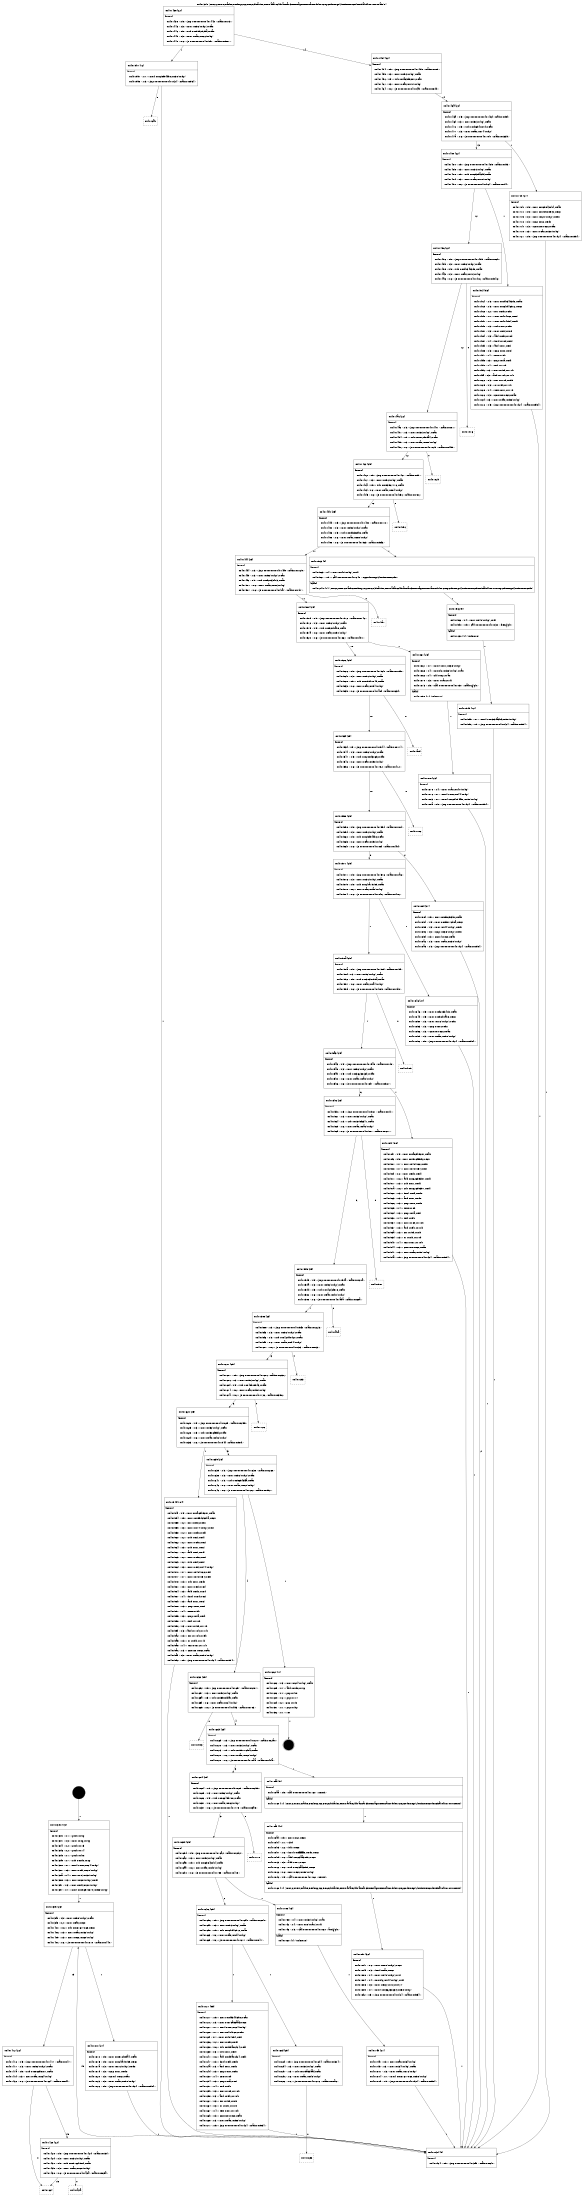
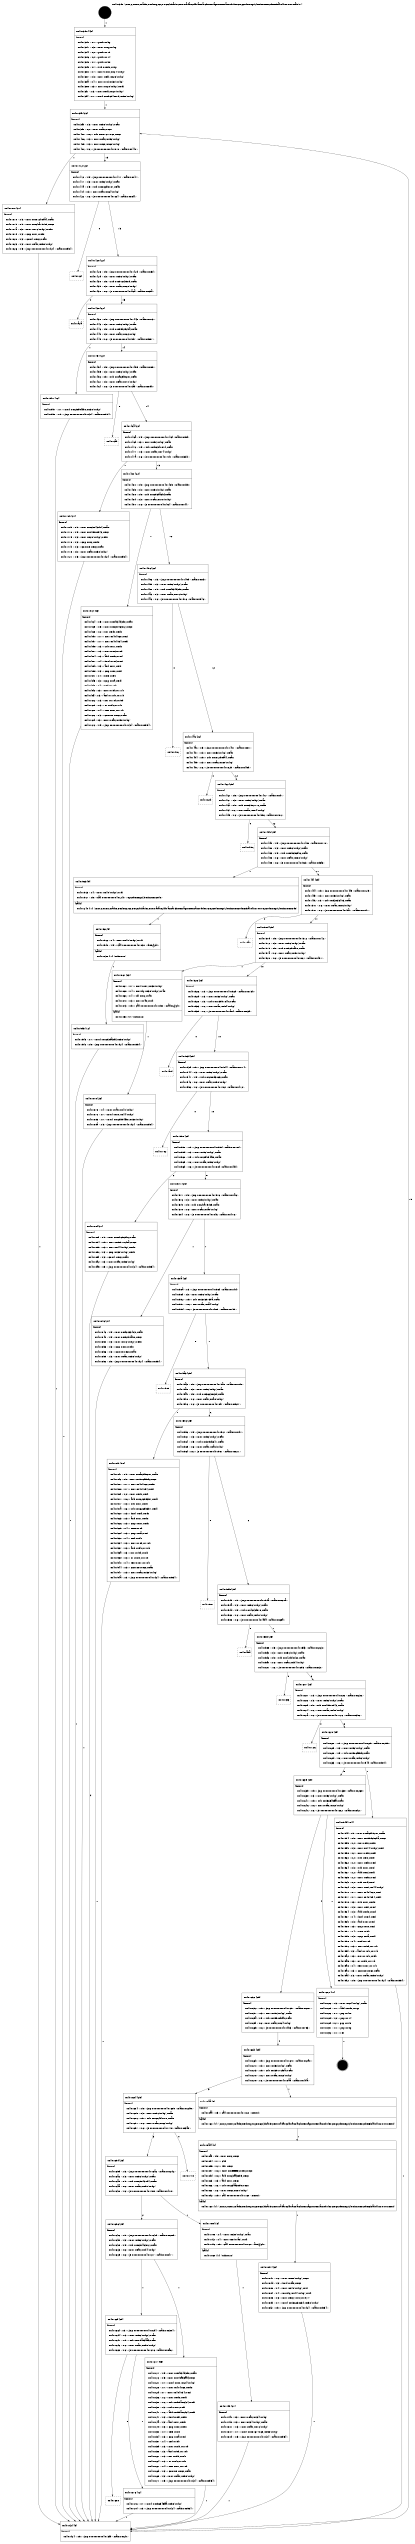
edge "0x4019b7 [12]" -> "0x401cab": now "0x401454 [22]" -> "0x401cab"
node "0x401bb3": removed
edge "0x401428 [22]" -> "0x401cc4": now "0x401428 [22]" -> "0x40143e [22]"
node "0x401c76 [12]": added
